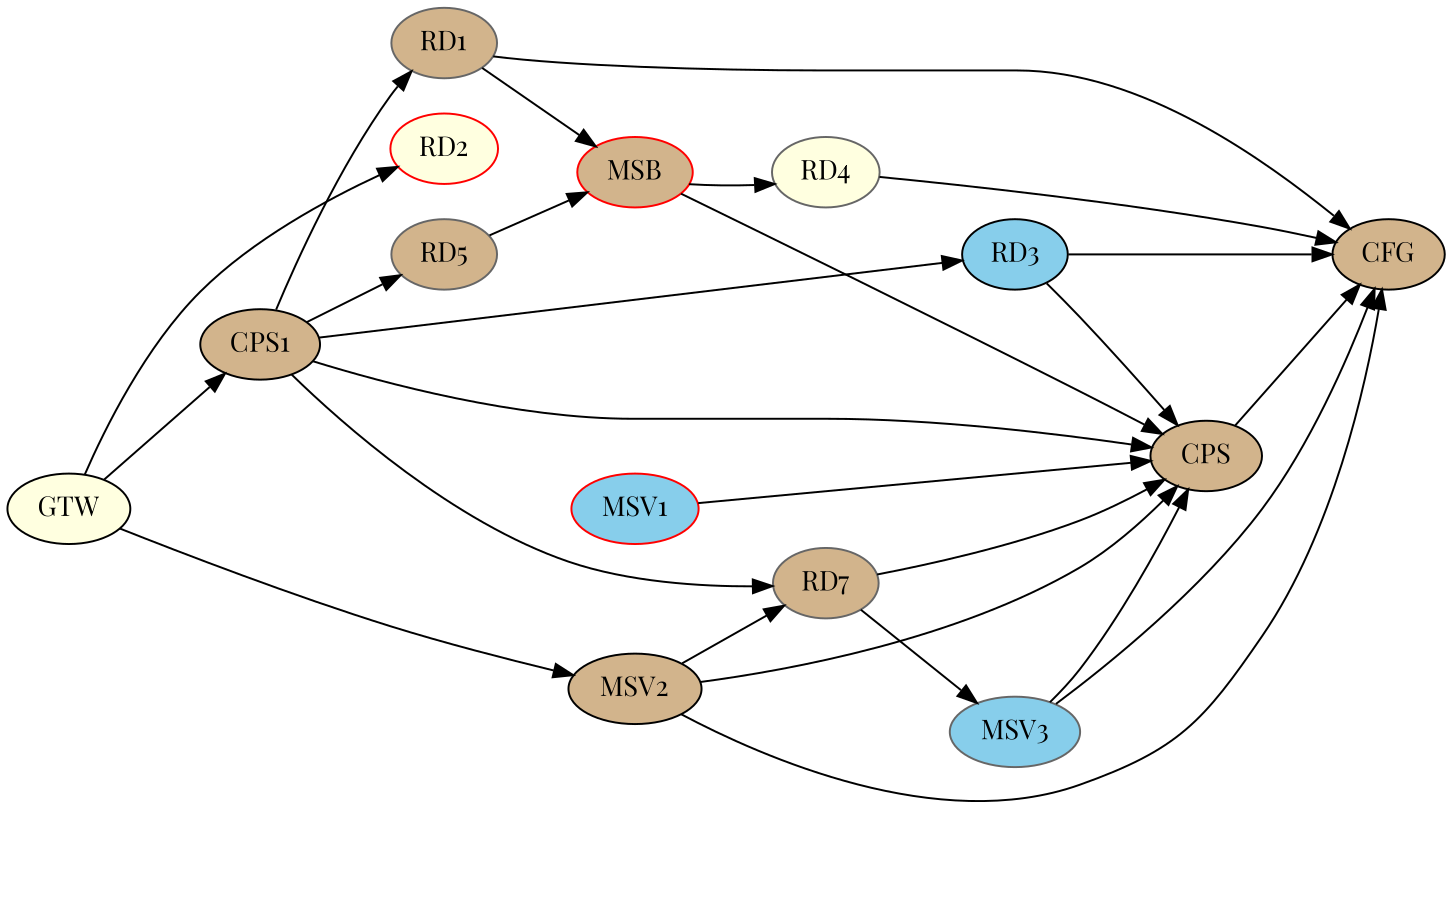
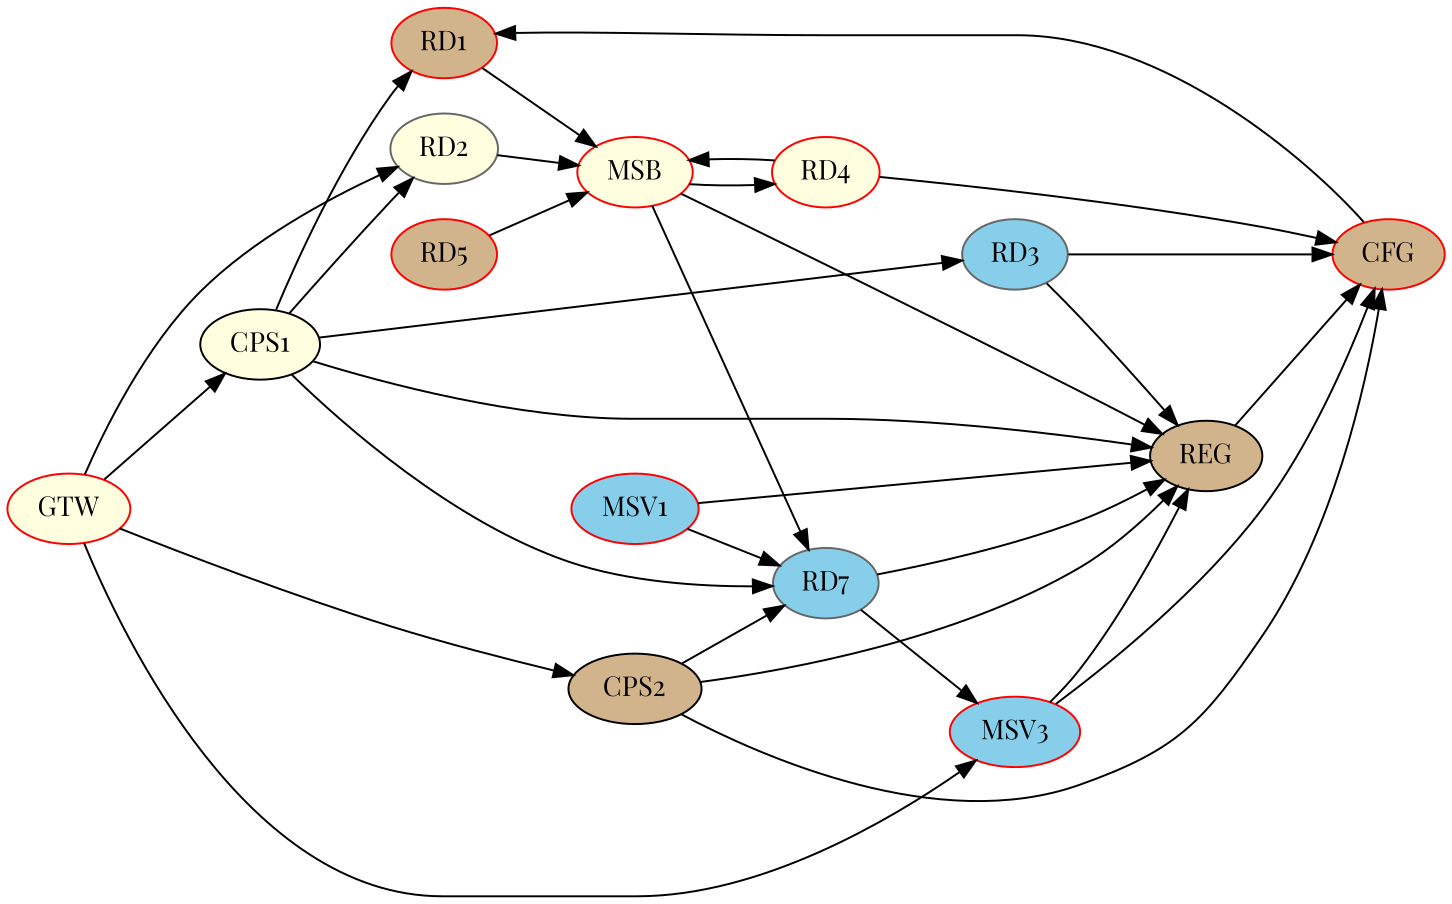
node "RD1": color gray40 -> red
edge "RD1" -> "CFG": reversed
node "RD2": color red -> gray40
edge "RD2" -> "MSB": added
edge "RD4" -> "MSB": added
node "MSB": fillcolor tan -> lightyellow
node "RD4": color gray40 -> red
node "RD5": color gray40 -> red
node "RD3": color black -> gray40
node "CFG": color black -> red
edge "CPS1" -> "RD5": now "CPS1" -> "RD2"
node "CPS1": fillcolor tan -> lightyellow
edge "MSB" -> "RD7": added
node "CPS": label "CPS" -> "REG"
node "GTW": color black -> red
edge "MSV1" -> "RD7": added
node "RD7": fillcolor tan -> skyblue
node "MSV2": label "MSV2" -> "CPS2"
node "MSV3": color gray40 -> red
edge "GTW" -> "MSV3": added
